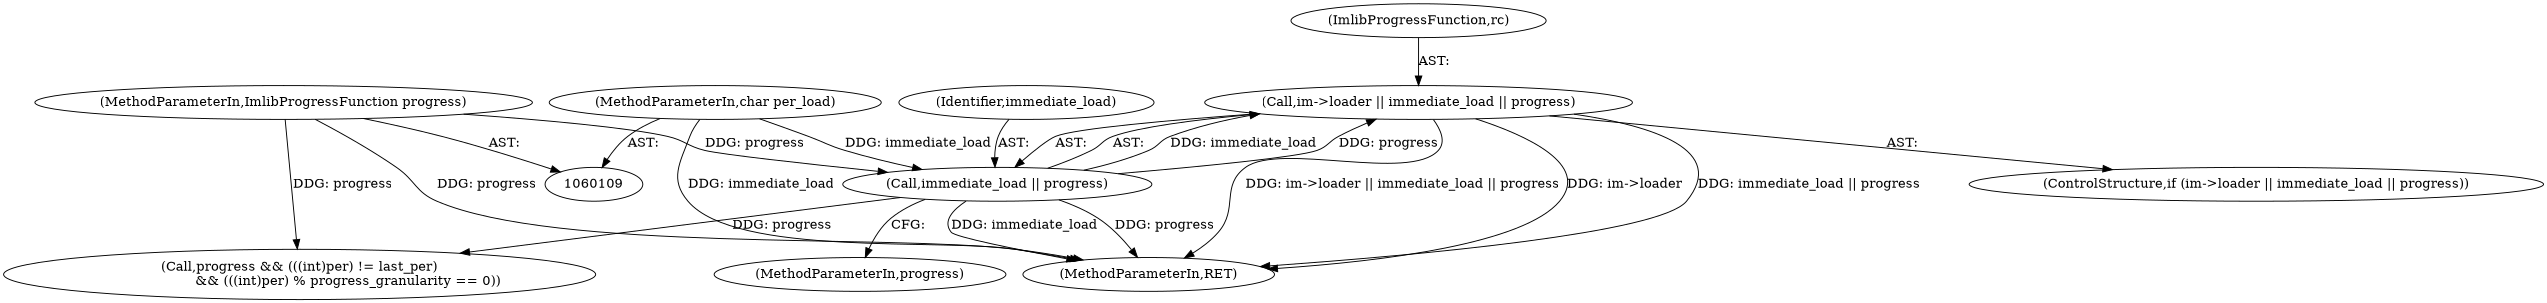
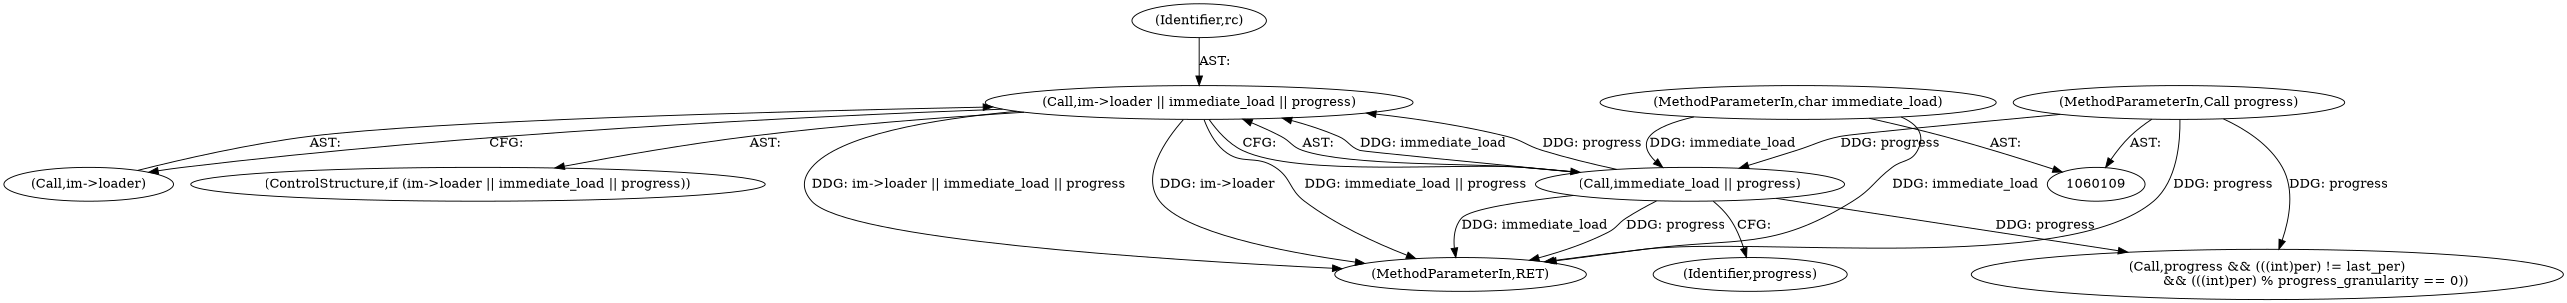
node "(ImlibProgressFunction,rc)": label "(ImlibProgressFunction,rc)" -> "(Identifier,rc)"
node "(MethodParameterIn,ImlibProgressFunction progress)": label "(MethodParameterIn,ImlibProgressFunction progress)" -> "(MethodParameterIn,Call progress)"
node "(MethodParameterIn,char per_load)": label "(MethodParameterIn,char per_load)" -> "(MethodParameterIn,char immediate_load)"
node "(Identifier,immediate_load)": removed
edge "(Call,im->loader || immediate_load || progress)" -> "(Call,immediate_load || progress)": label "AST: " -> "CFG: "
node "(Call,im->loader)": added
node "(MethodParameterIn,progress)": label "(MethodParameterIn,progress)" -> "(Identifier,progress)"
